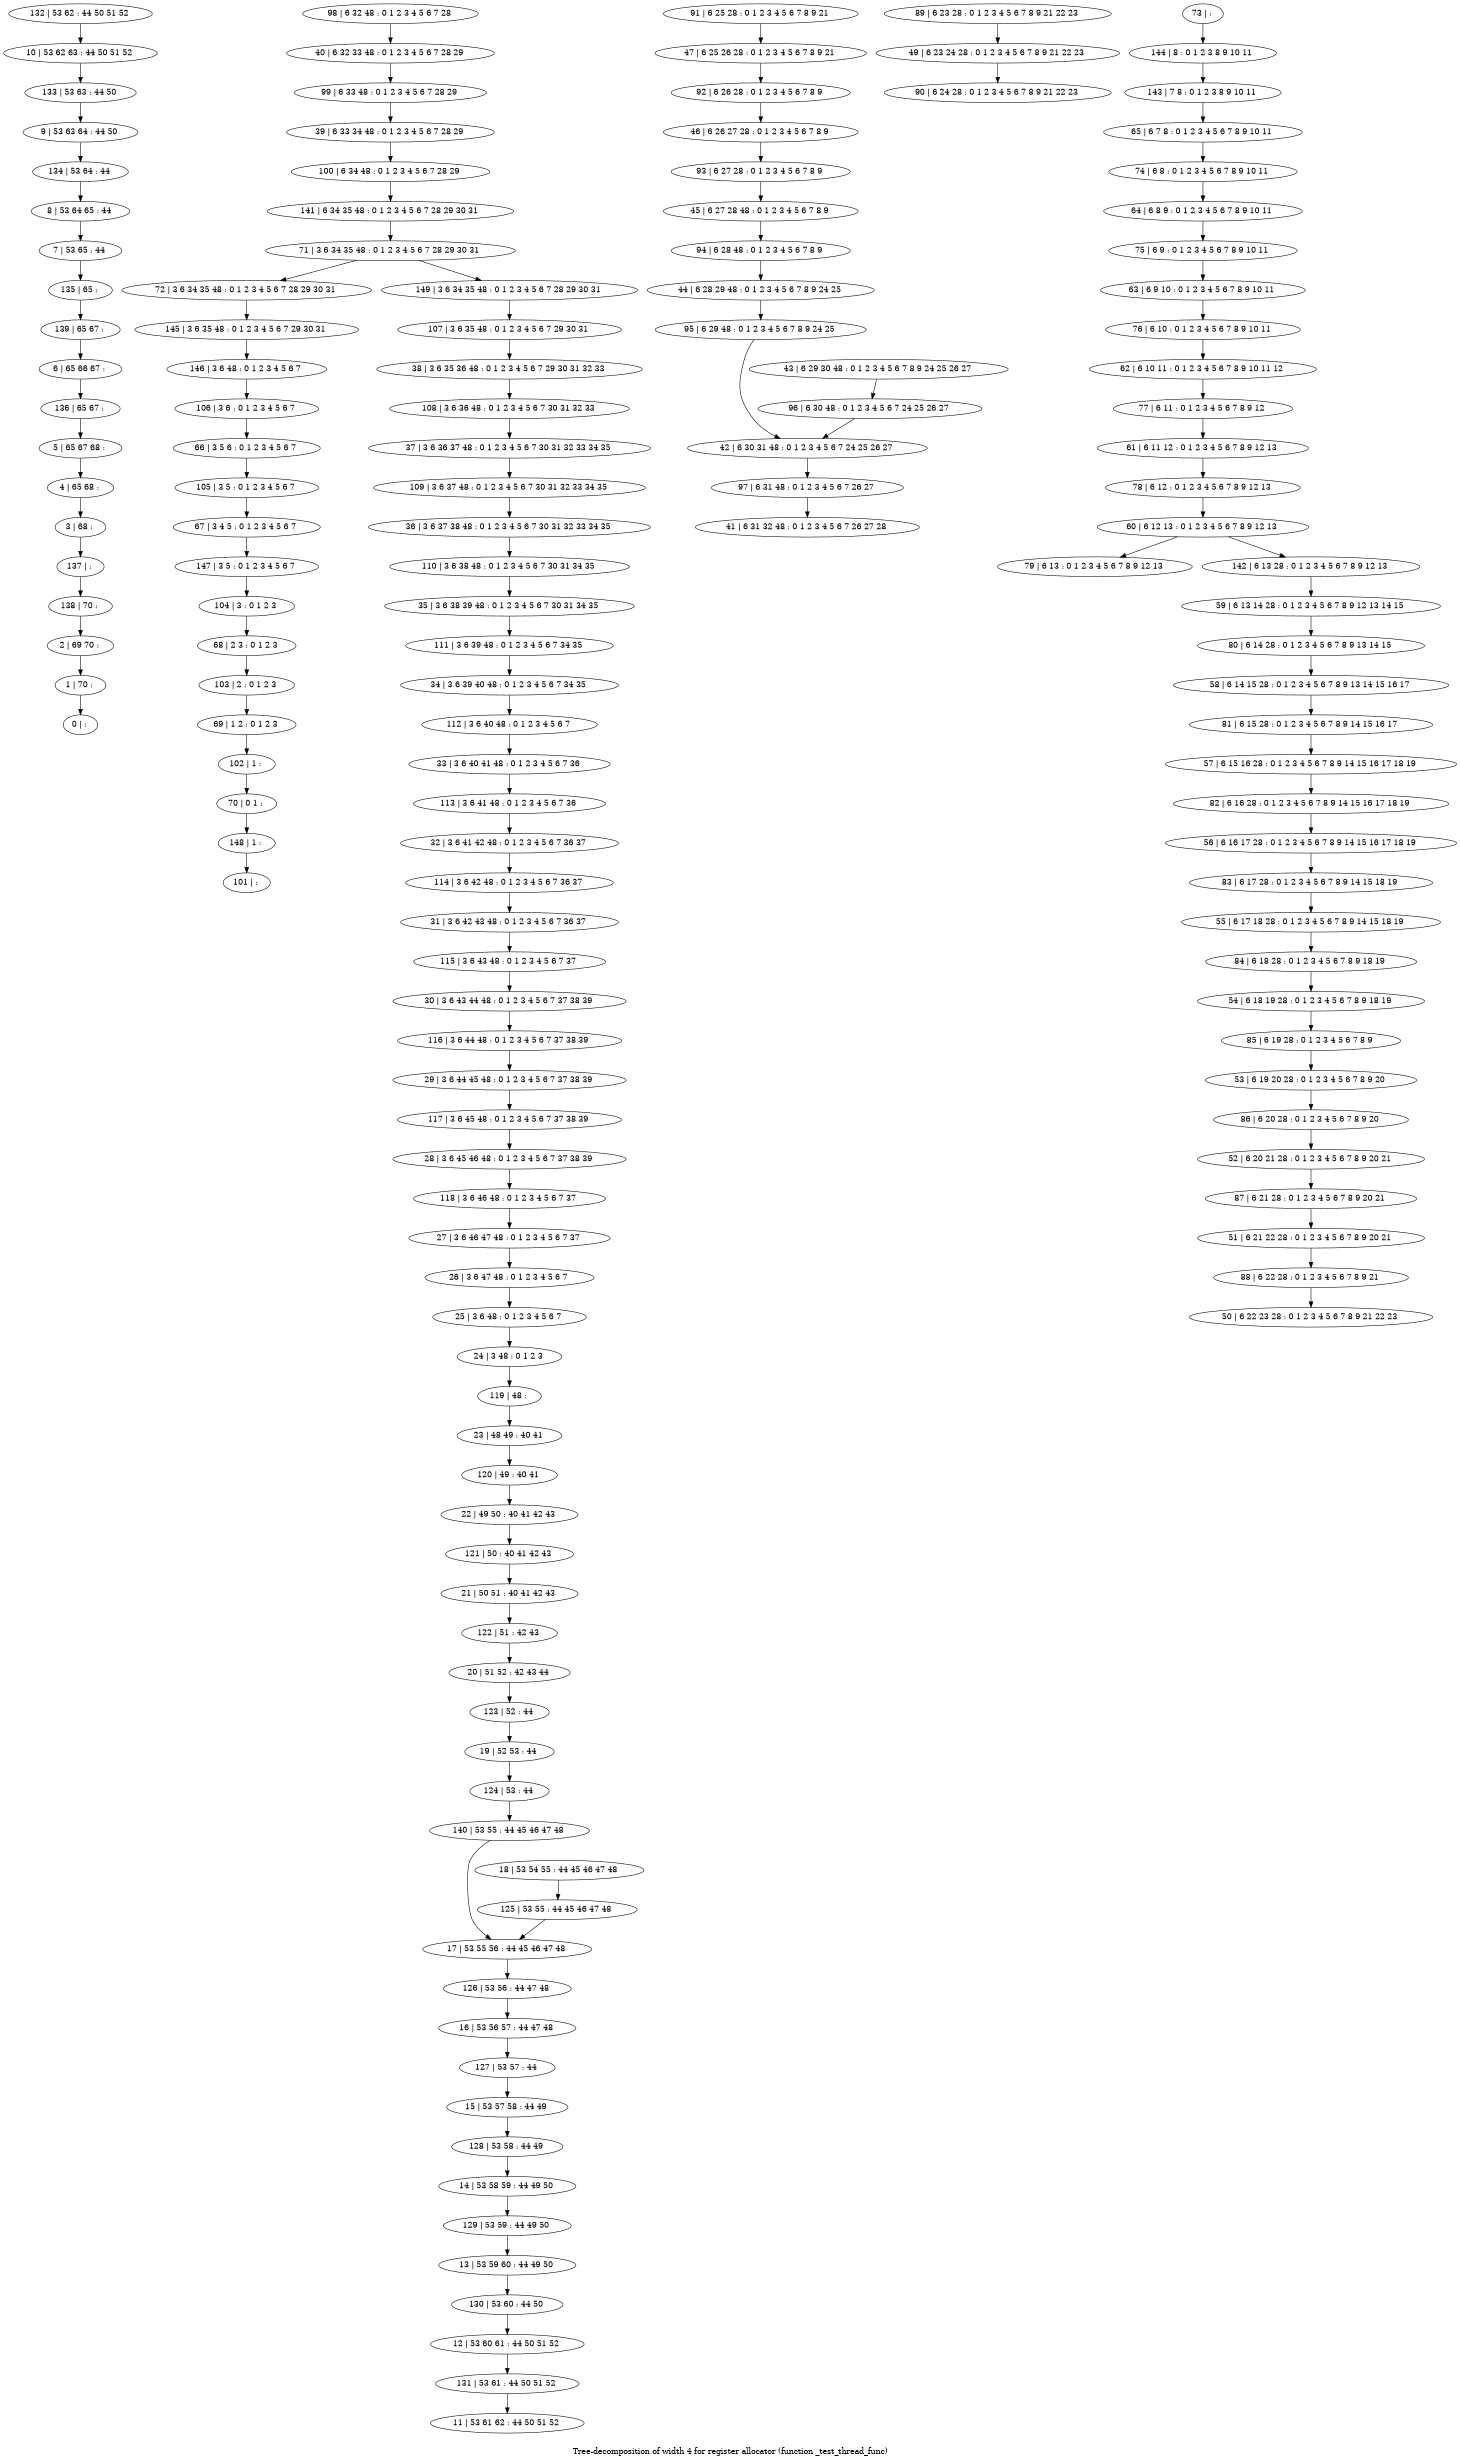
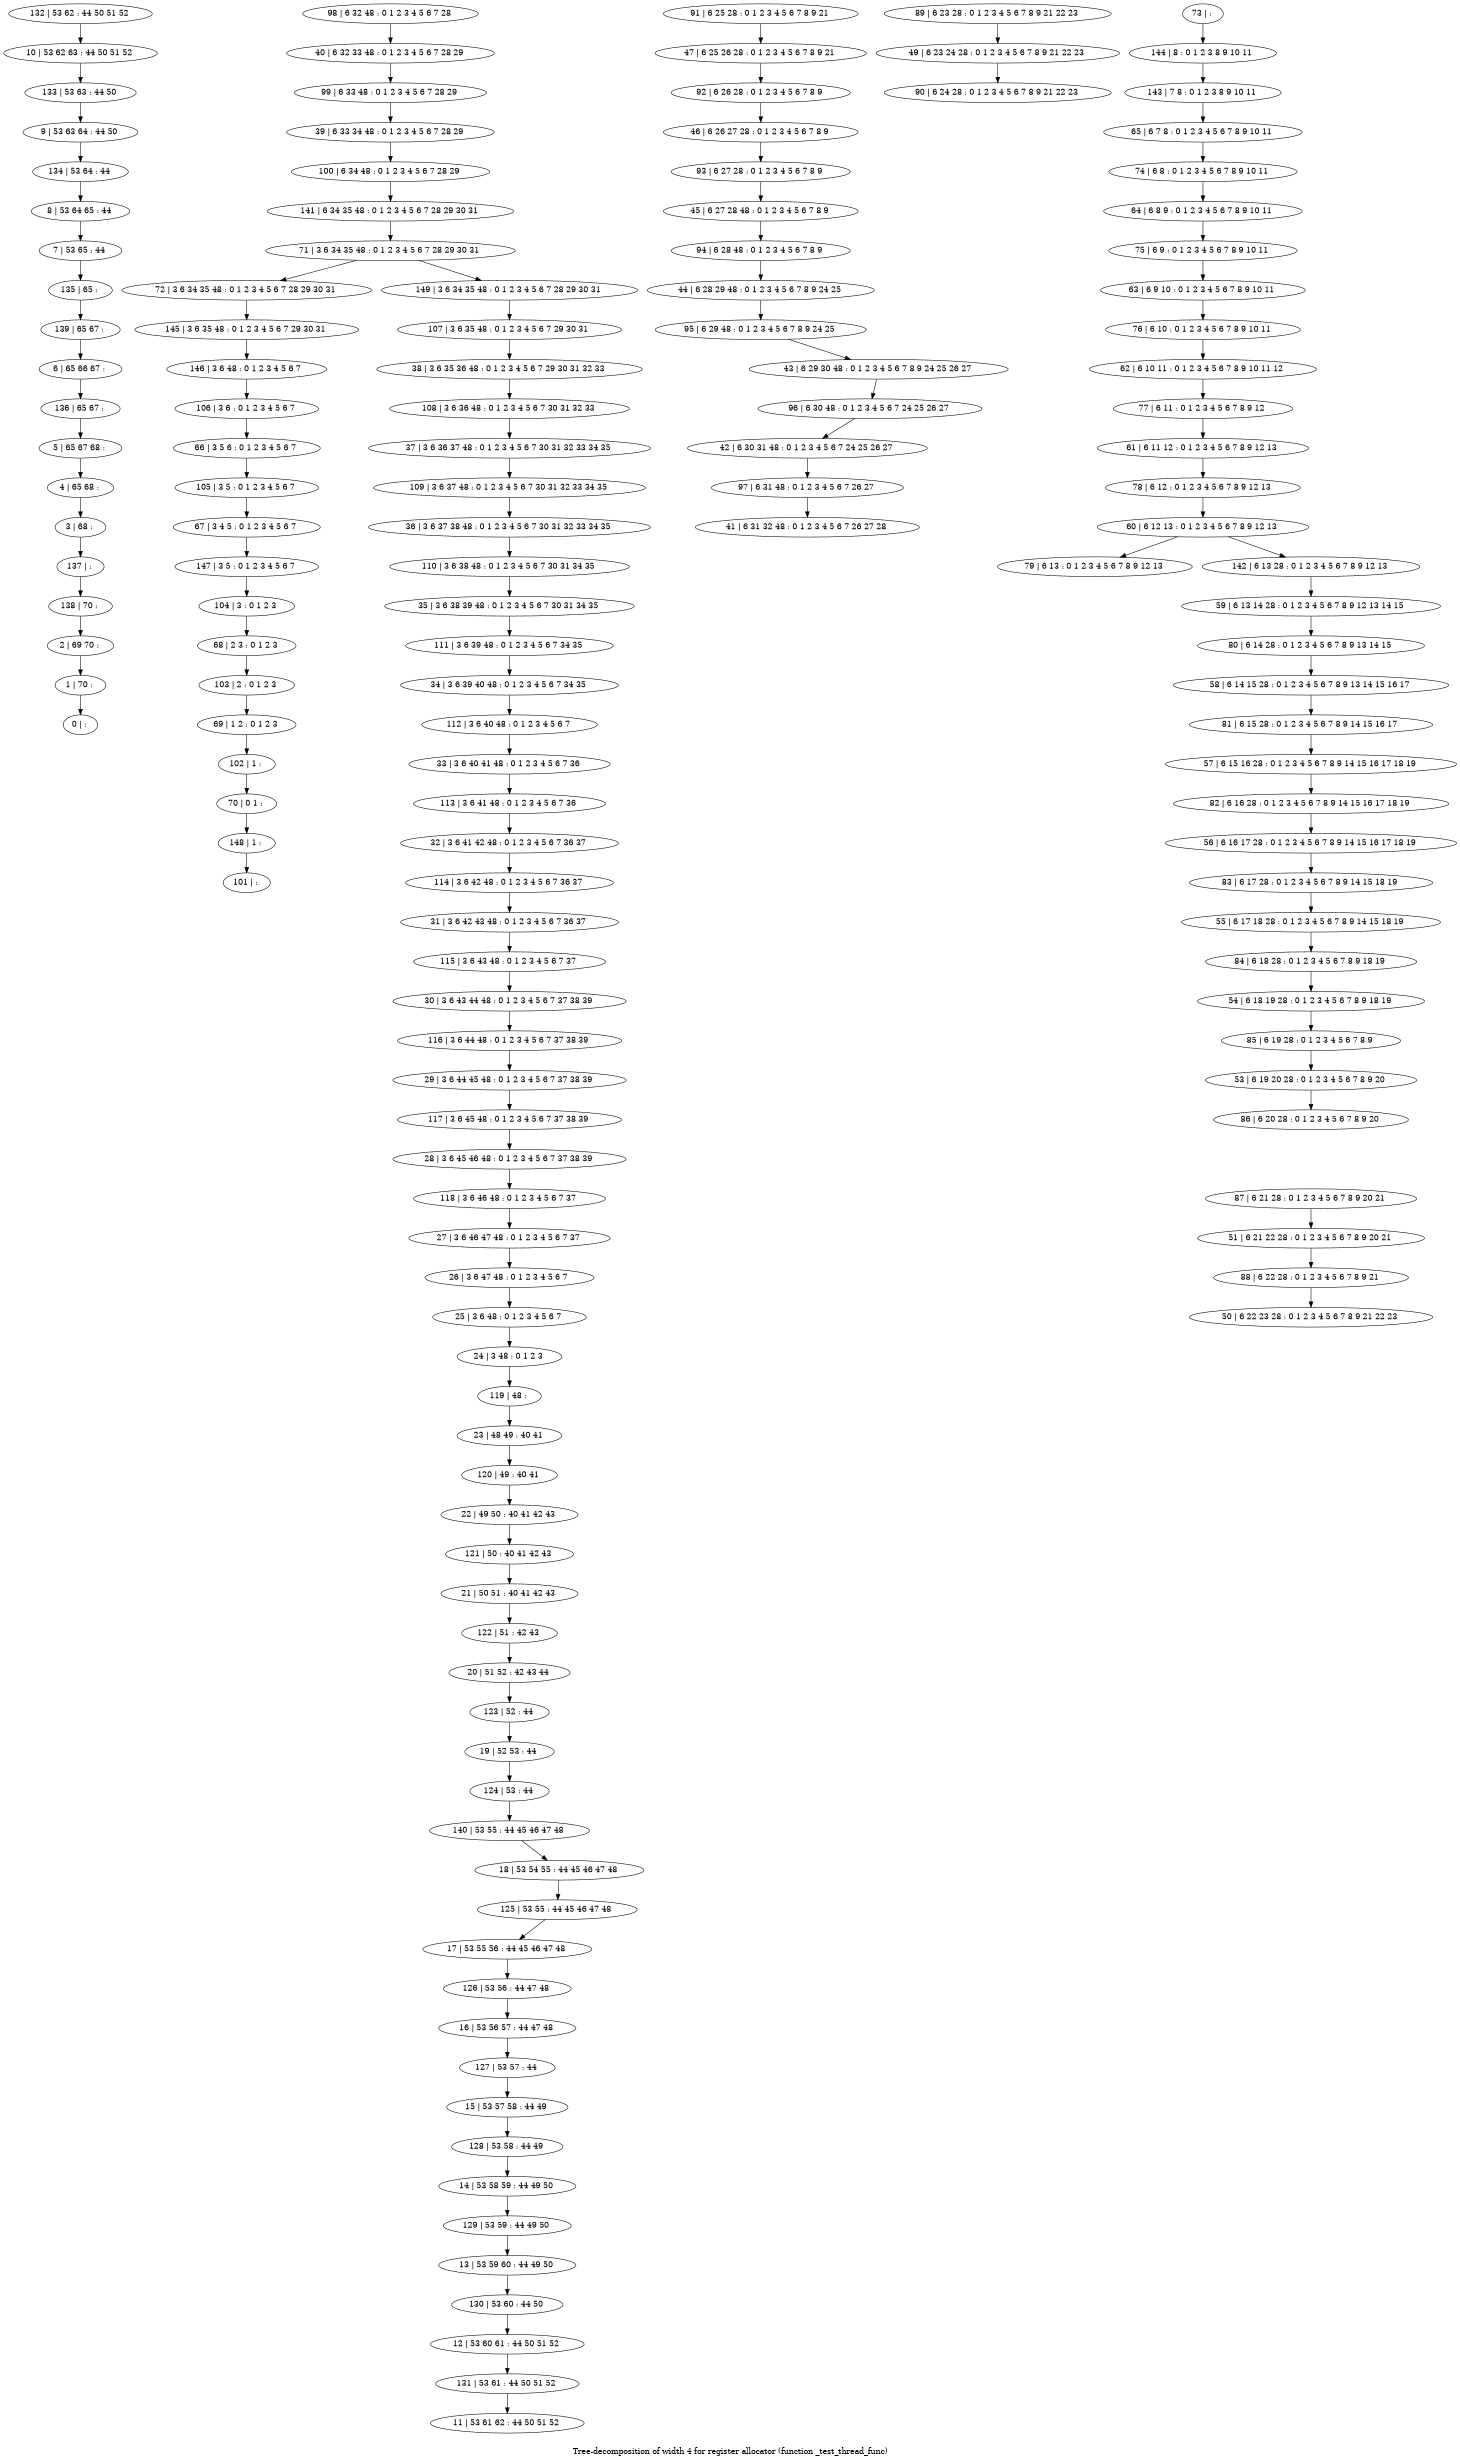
edge "95 | 6 29 48 : 0 1 2 3 4 5 6 7 8 9 24 25" -> "42 | 6 30 31 48 : 0 1 2 3 4 5 6 7 24 25 26 27": now "95 | 6 29 48 : 0 1 2 3 4 5 6 7 8 9 24 25" -> "43 | 6 29 30 48 : 0 1 2 3 4 5 6 7 8 9 24 25 26 27"
node "52 | 6 20 21 28 : 0 1 2 3 4 5 6 7 8 9 20 21": removed
edge "140 | 53 55 : 44 45 46 47 48" -> "17 | 53 55 56 : 44 45 46 47 48": now "140 | 53 55 : 44 45 46 47 48" -> "18 | 53 54 55 : 44 45 46 47 48"
